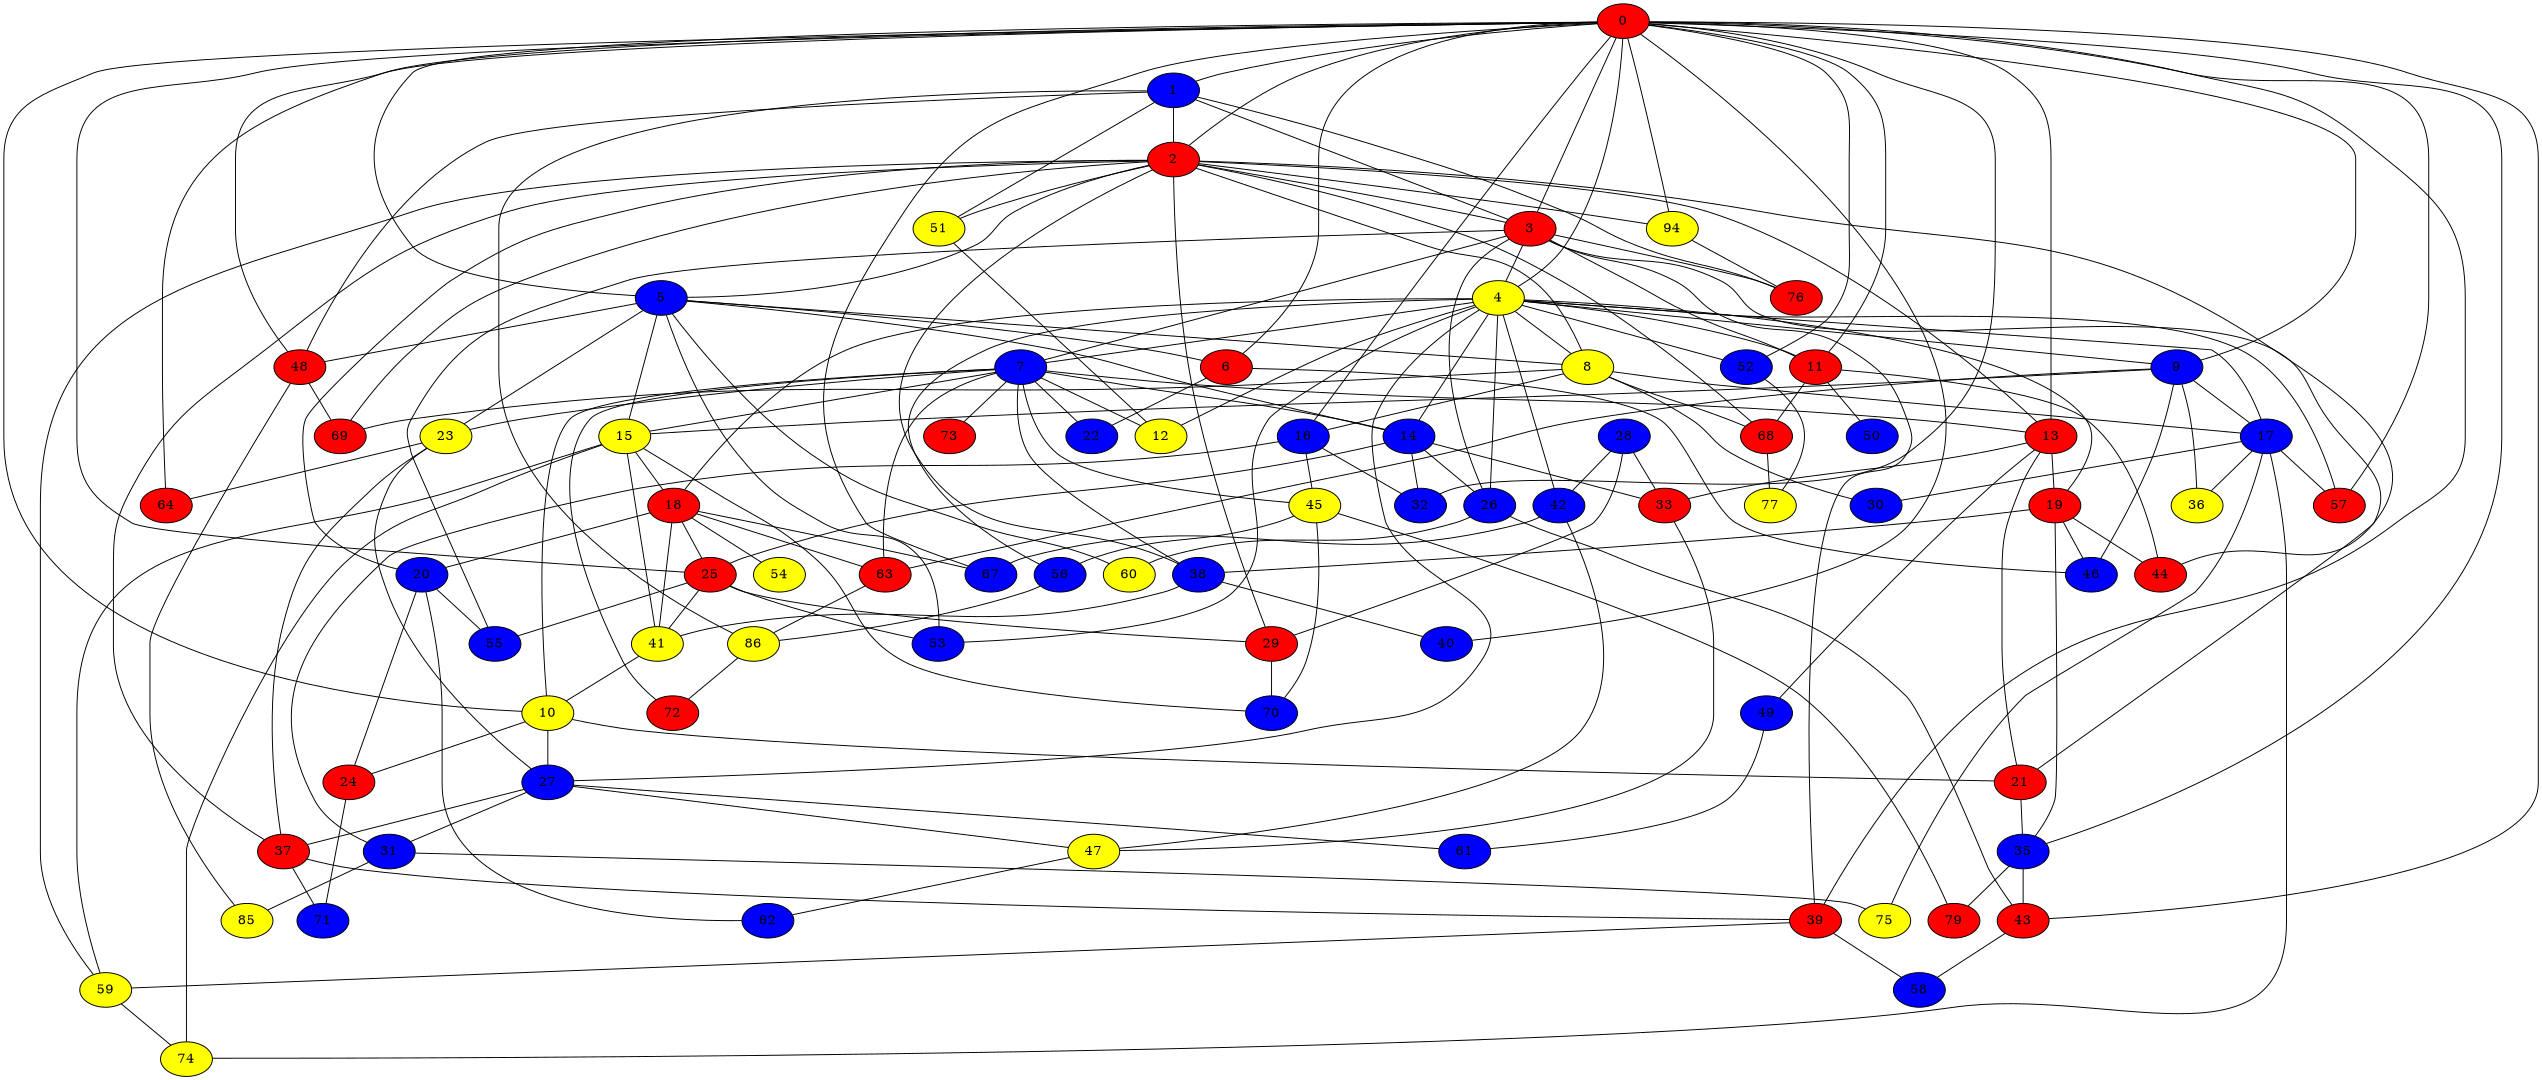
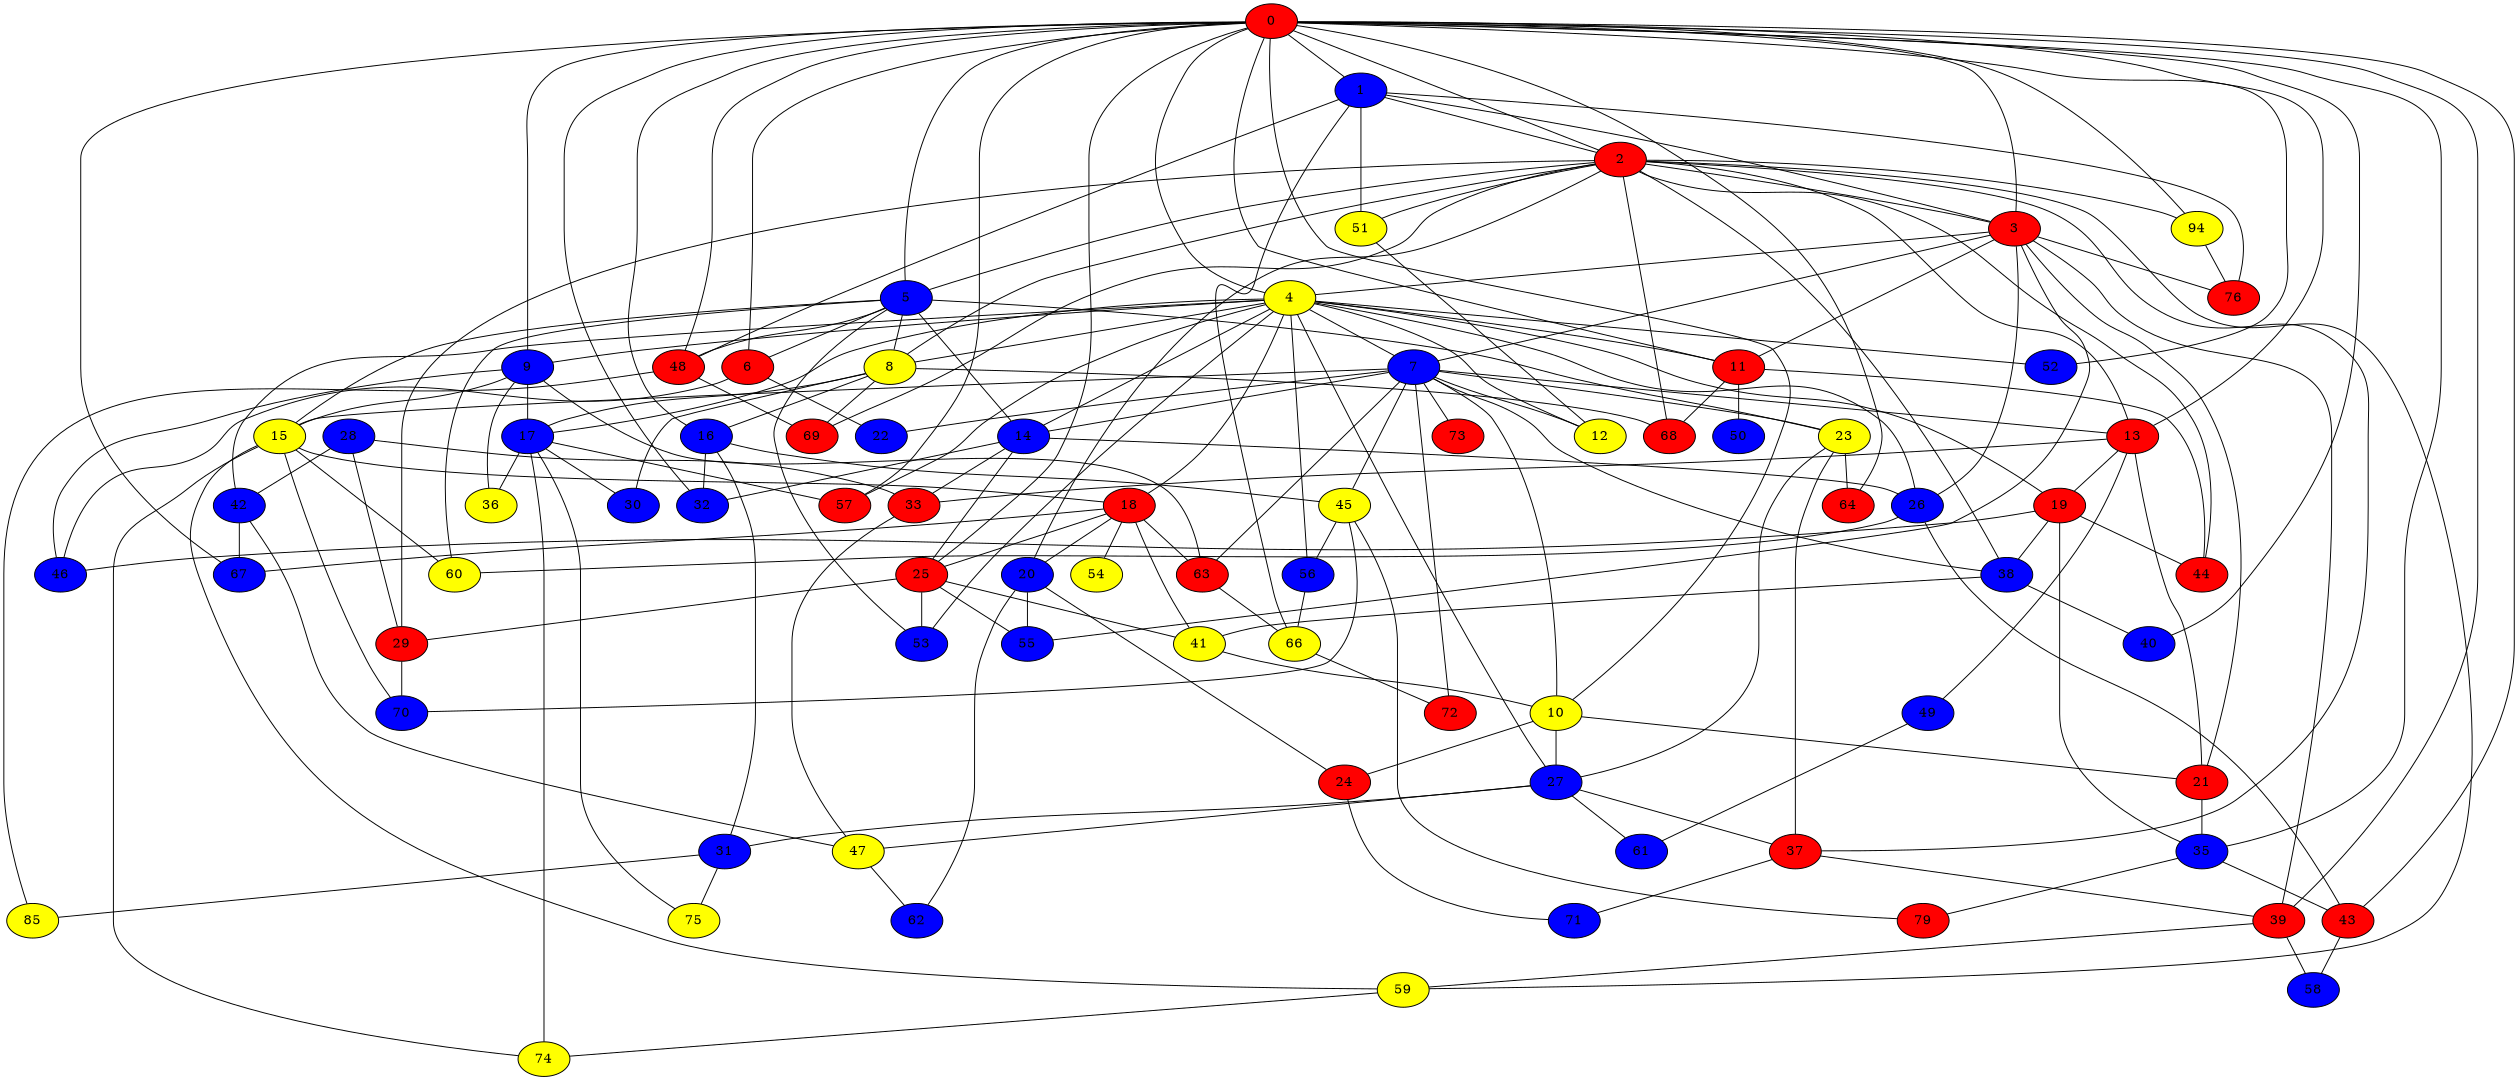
node "77": removed
edge "15" -- "41": now "15" -- "60"
node "86": label "86" -> "66"
